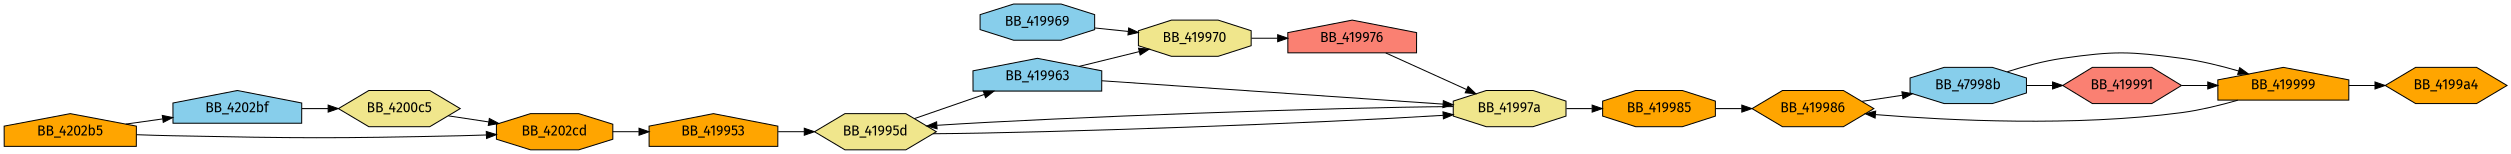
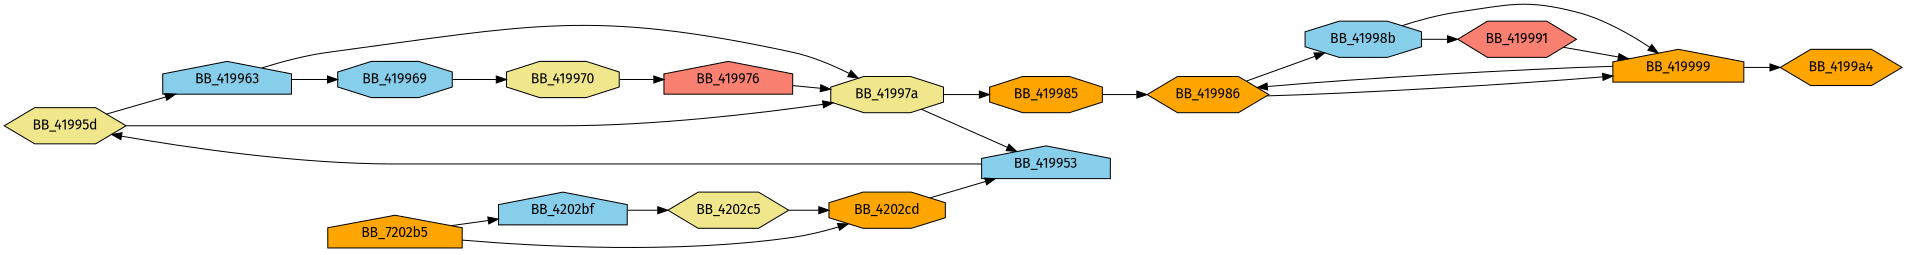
edge "BB_419963" -> "BB_419970": now "BB_419963" -> "BB_419969"
node "BB_47998b": label "BB_47998b" -> "BB_41998b"
edge "BB_419986" -> "BB_419999": added
node "BB_4200c5": label "BB_4200c5" -> "BB_4202c5"
edge "BB_41997a" -> "BB_41995d": now "BB_41997a" -> "BB_419953"
node "BB_4202b5": label "BB_4202b5" -> "BB_7202b5"
node "BB_419953": fillcolor orange -> skyblue
